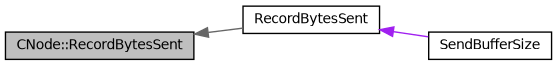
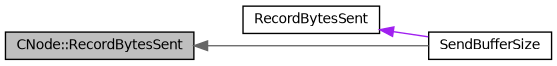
edge "RecordBytesSent" -> "CNode::RecordBytesSent": now "SendBufferSize" -> "CNode::RecordBytesSent"
